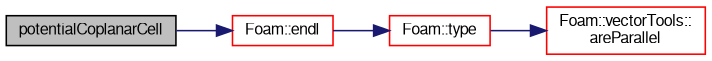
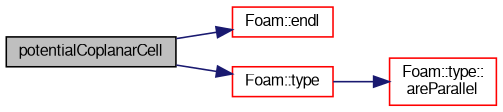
edge "Foam::endl" -> "Foam::type": now "potentialCoplanarCell" -> "Foam::type"
node "Foam::vectorTools:: areParallel": label "Foam::vectorTools:: areParallel" -> "Foam::type:: areParallel"
